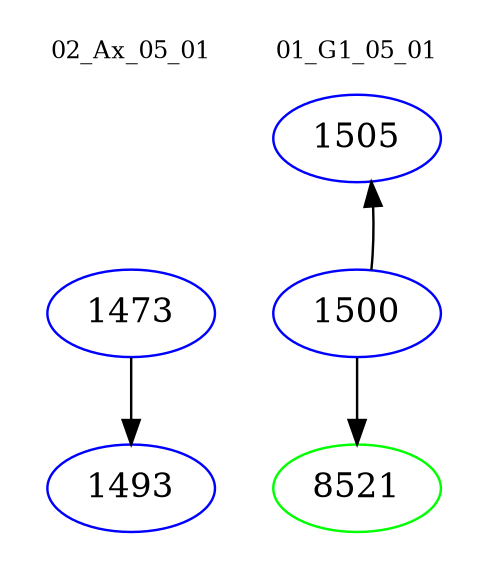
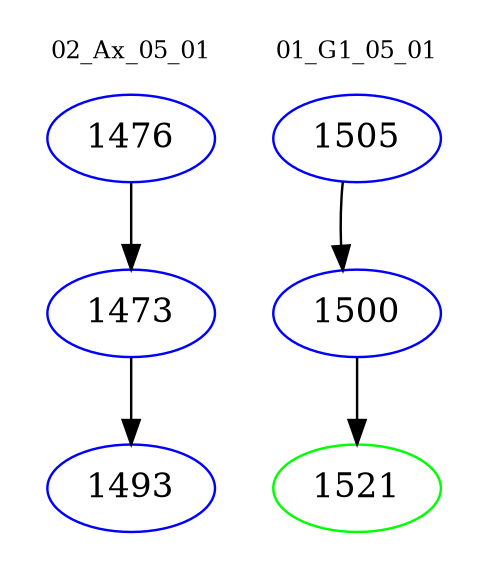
node "1476": added
edge "1500" -> "1505": reversed
node "8521": label "8521" -> "1521"
